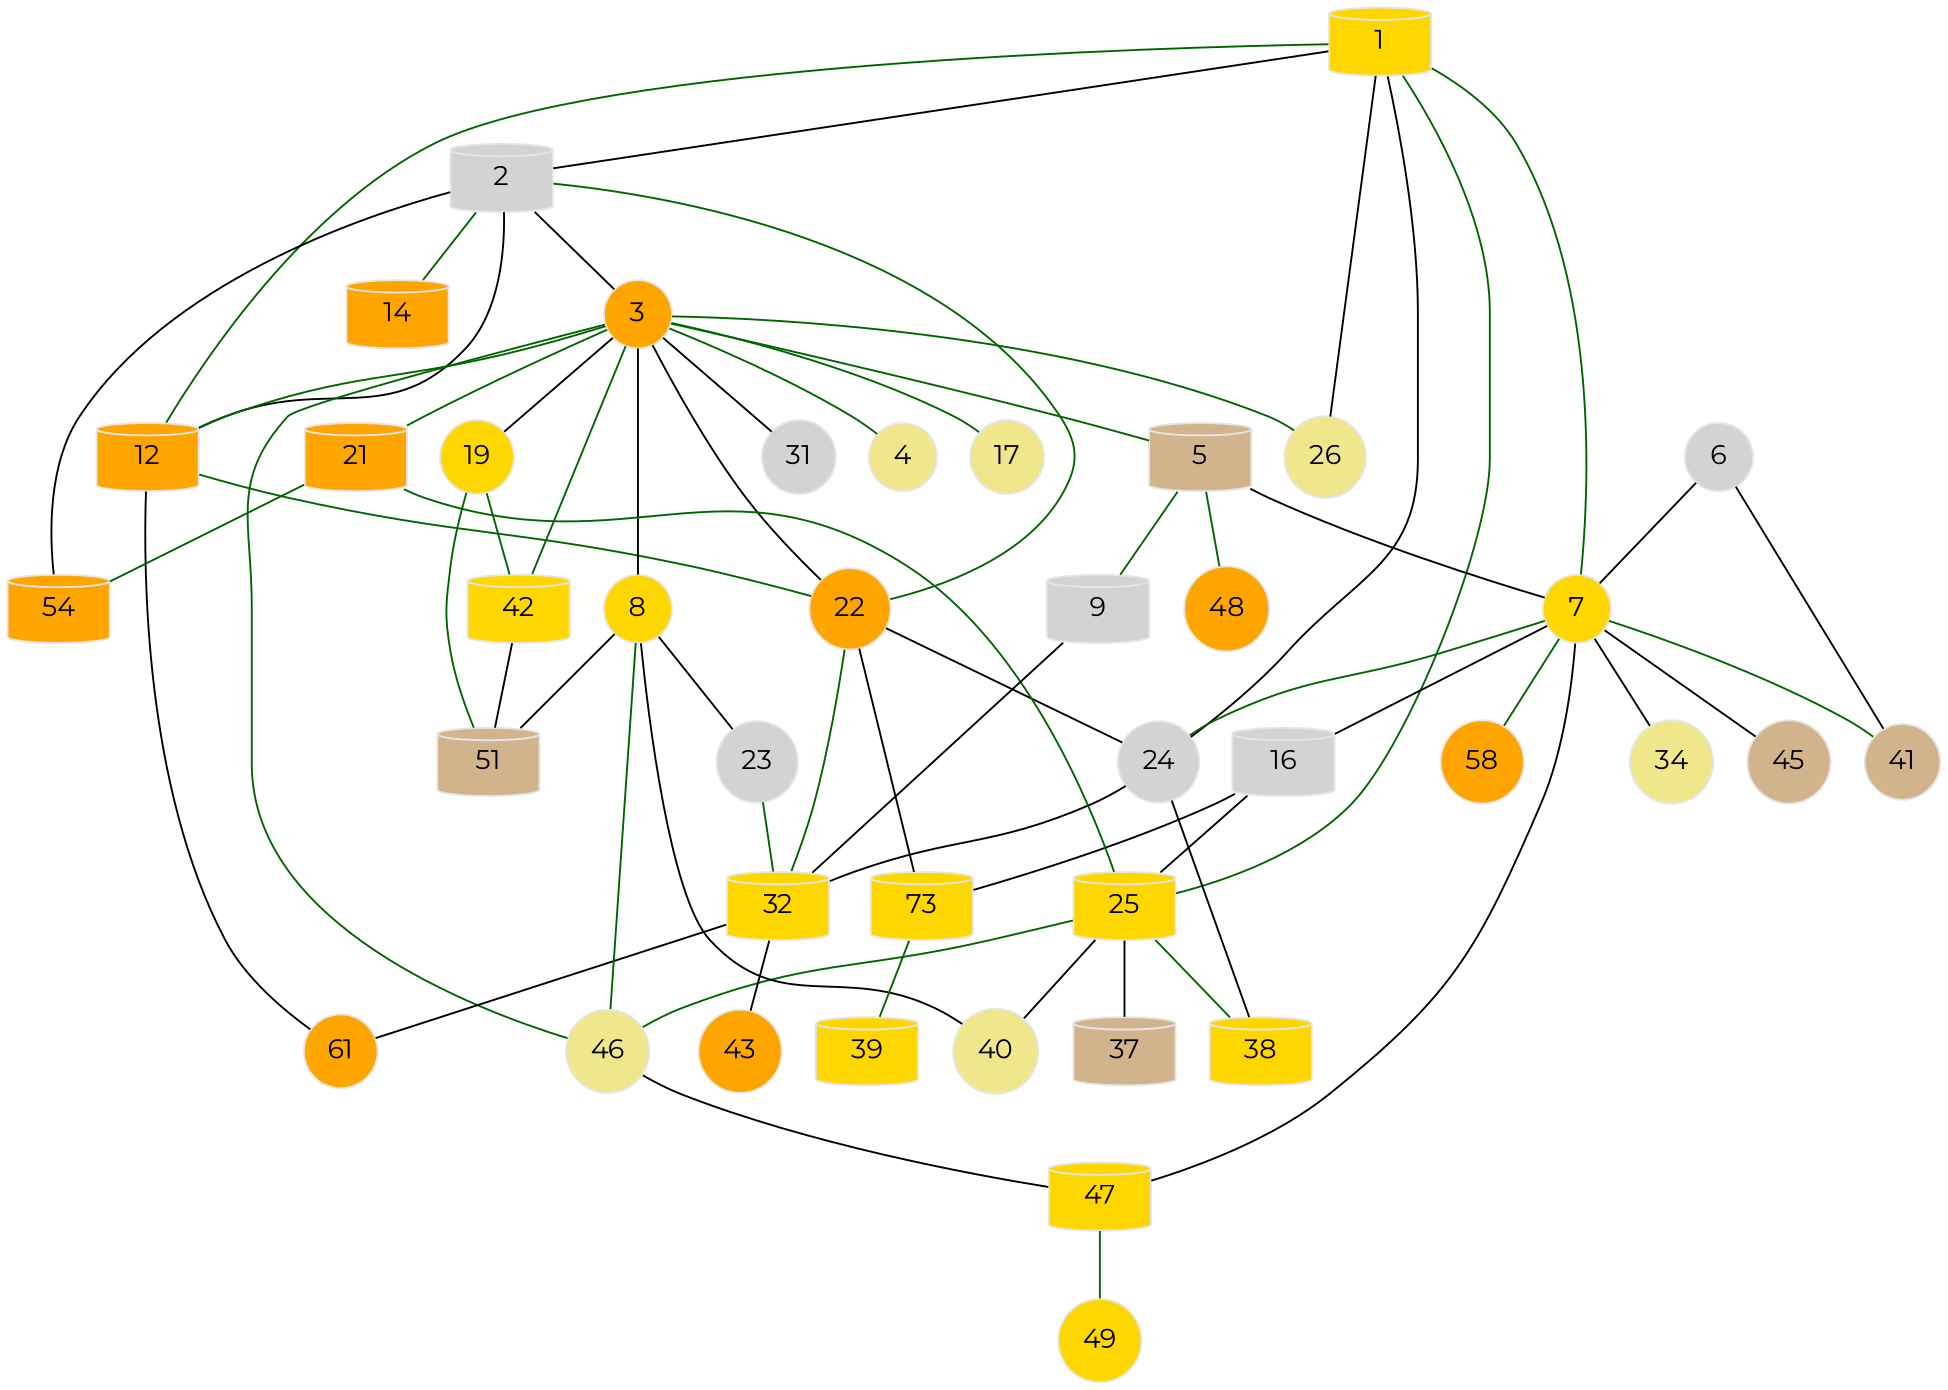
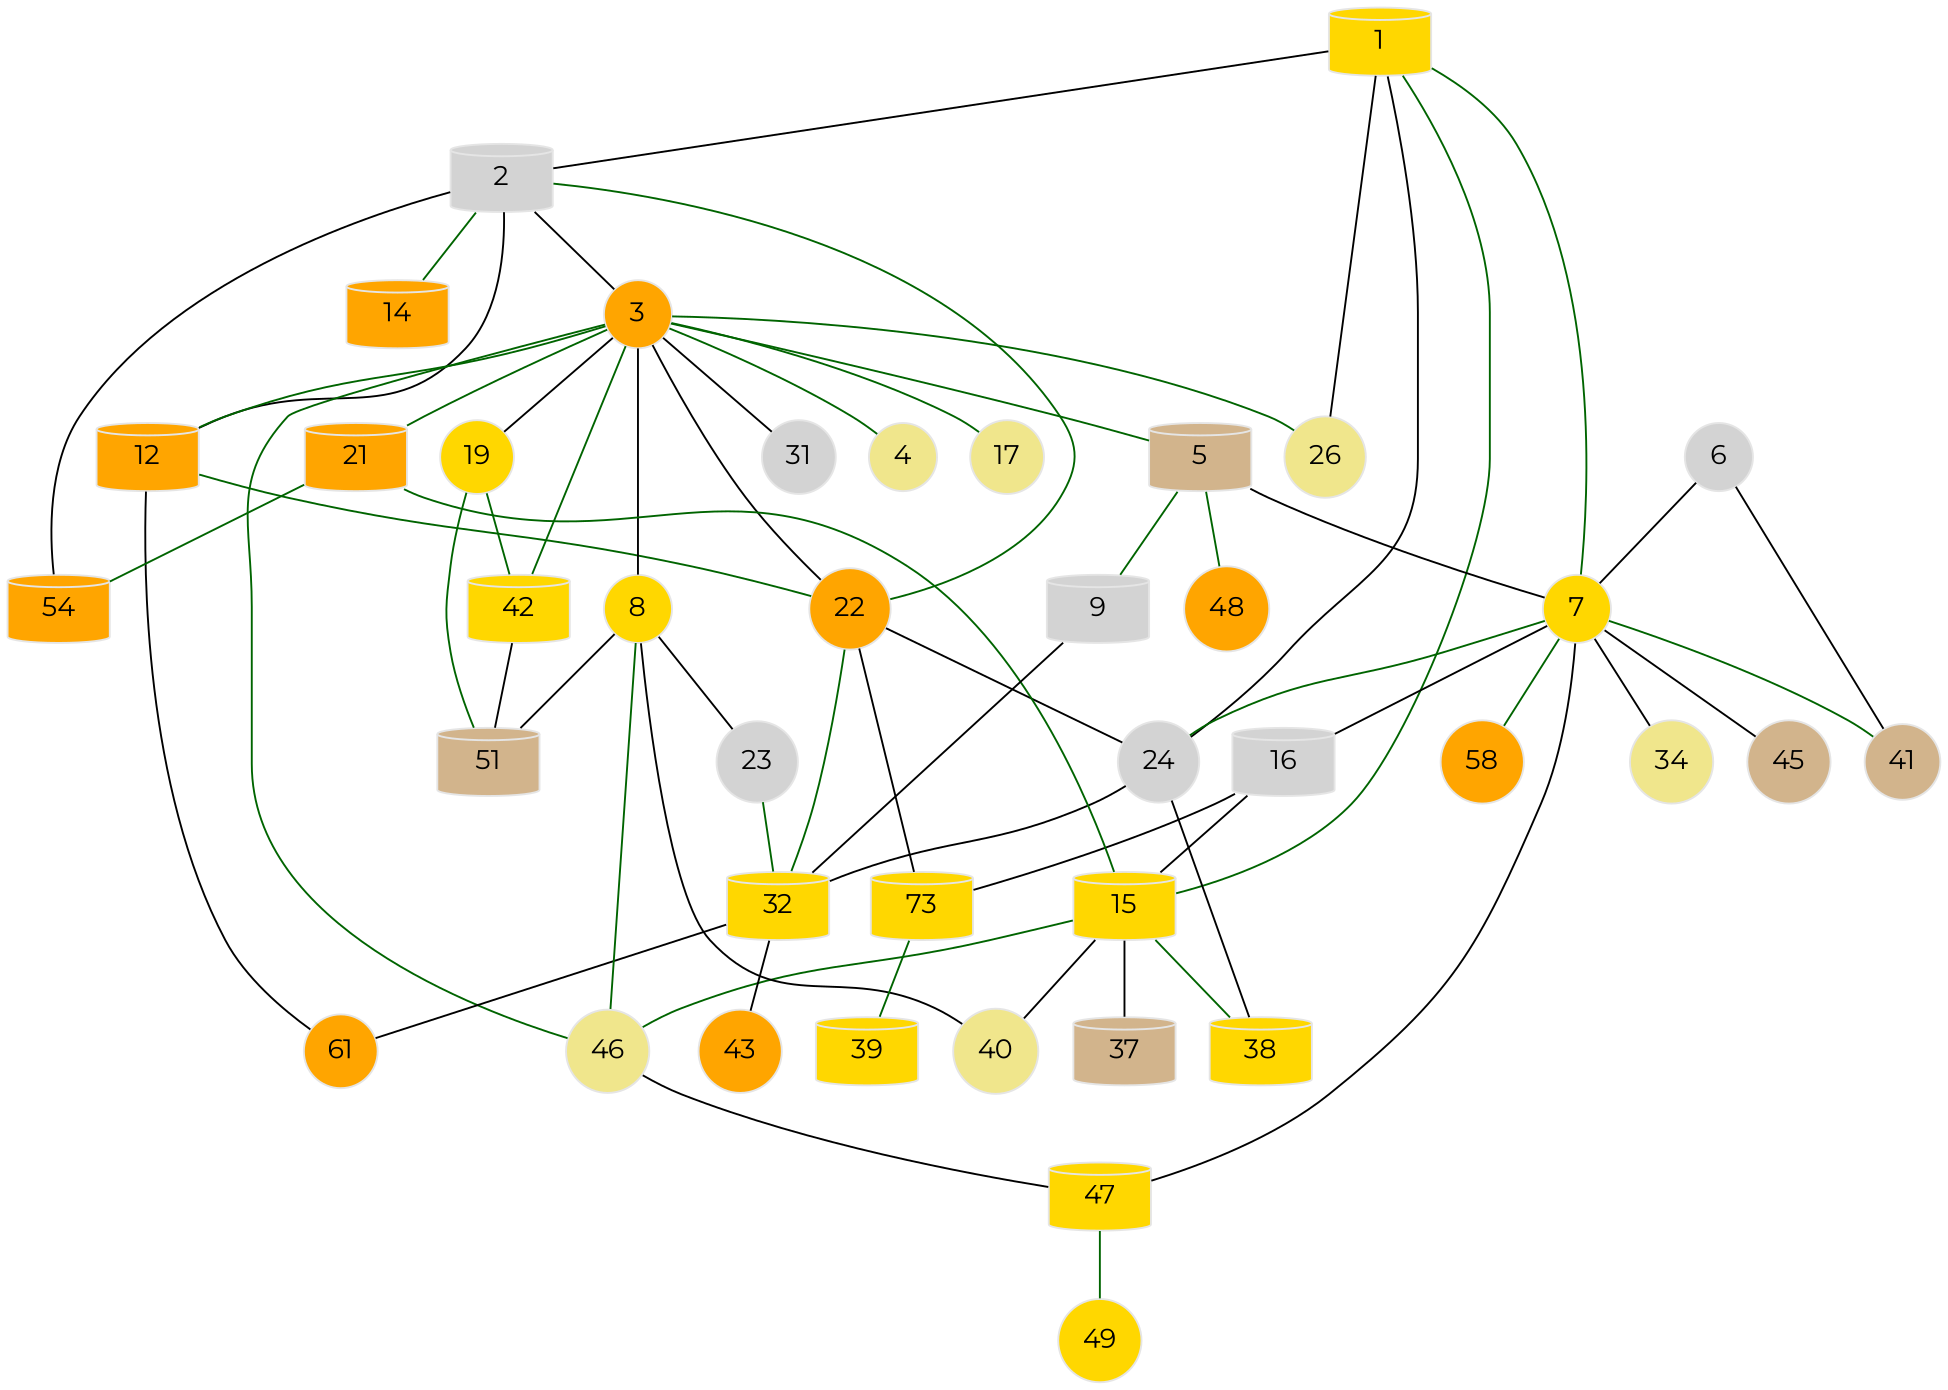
edge "1" -- "12": removed
node "25": label "25" -> "15"
